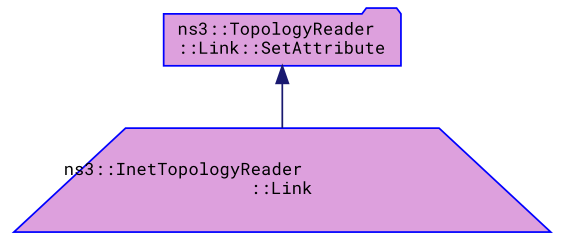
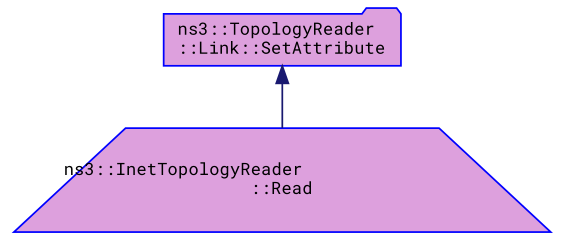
node "ns3::InetTopologyReader ::Link": label "ns3::InetTopologyReader ::Link" -> "ns3::InetTopologyReader ::Read"
